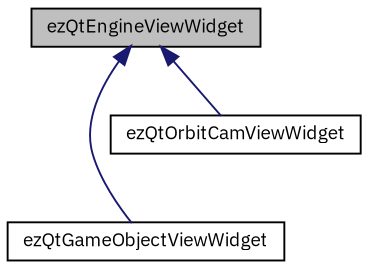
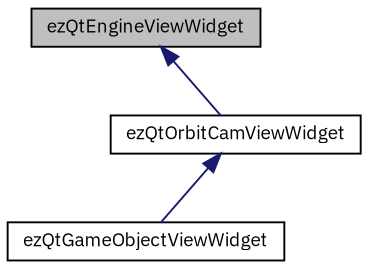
edge "ezQtGameObjectViewWidget" -> "ezQtEngineViewWidget": now "ezQtGameObjectViewWidget" -> "ezQtOrbitCamViewWidget"
